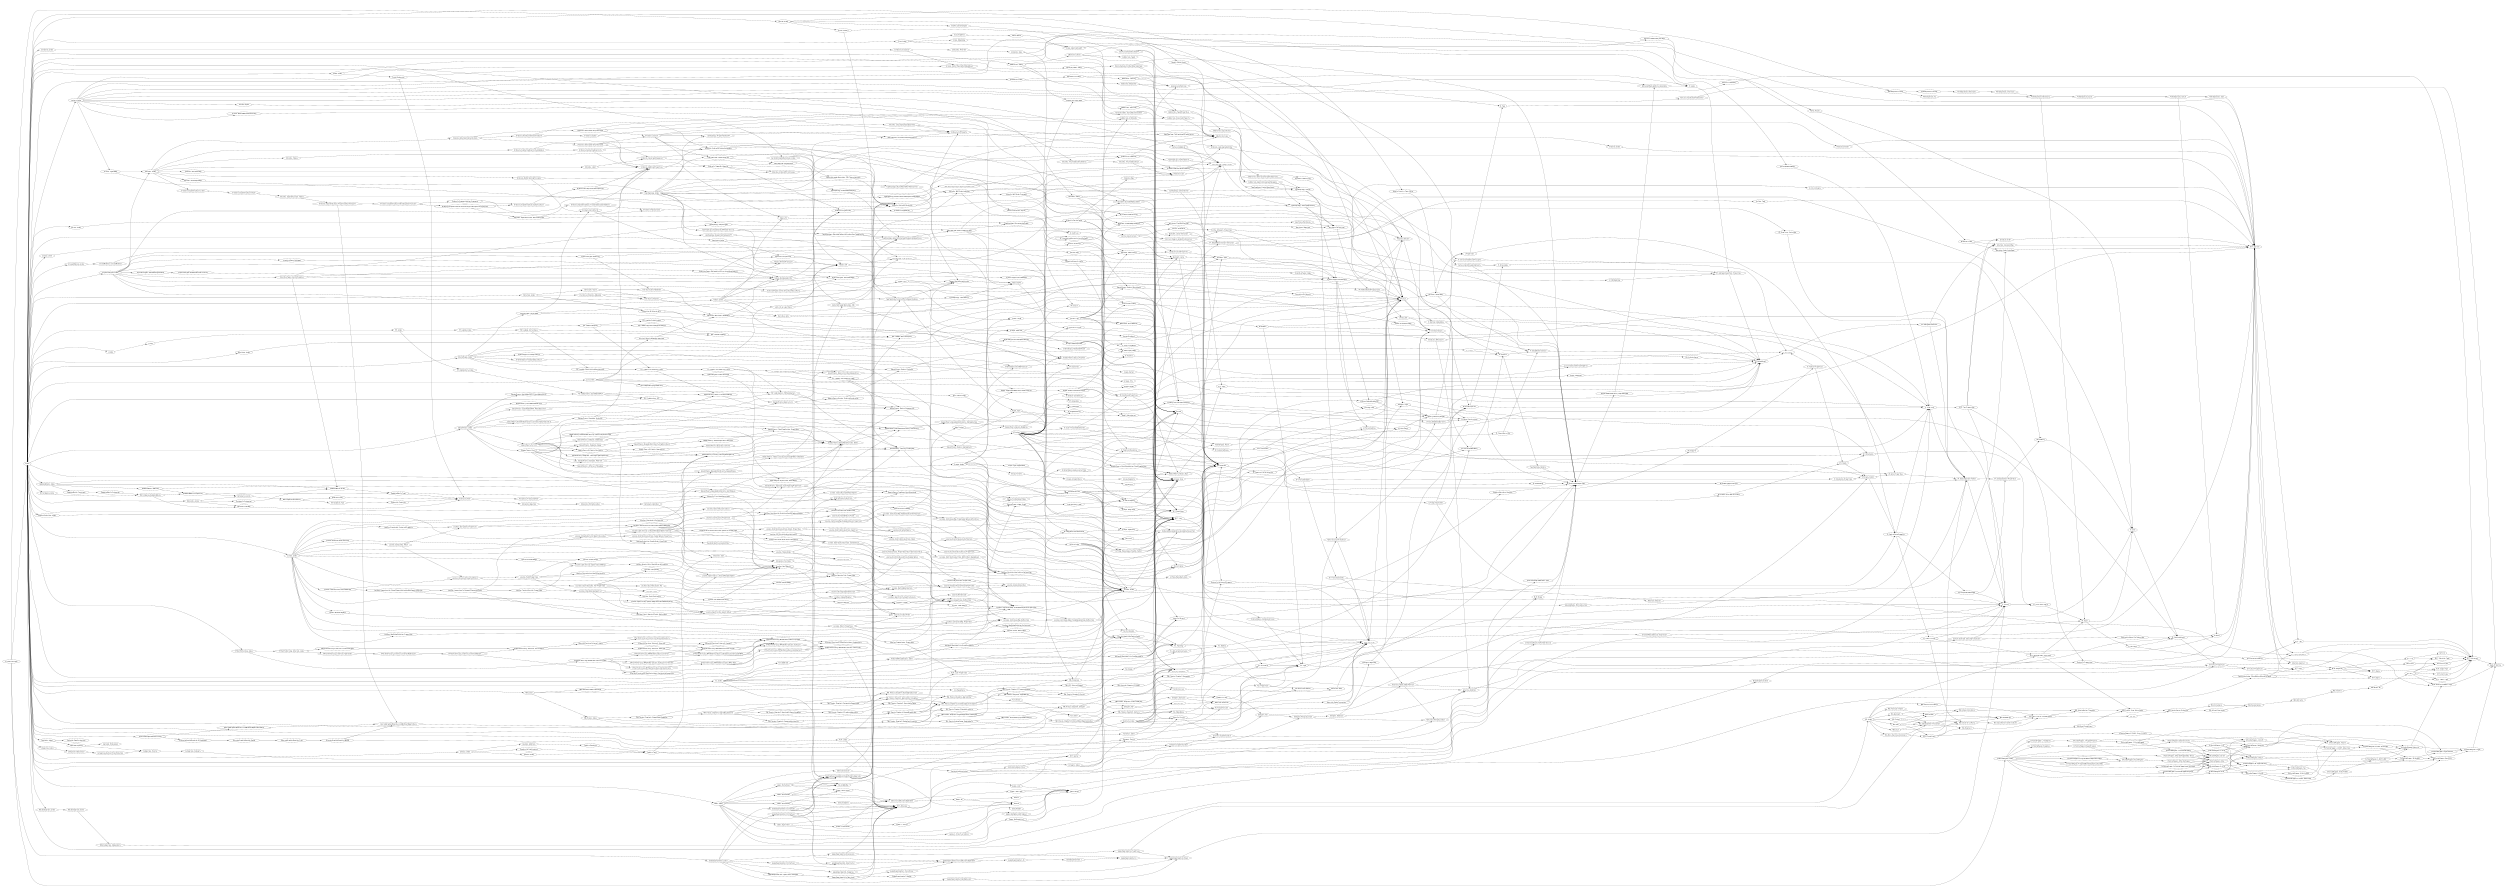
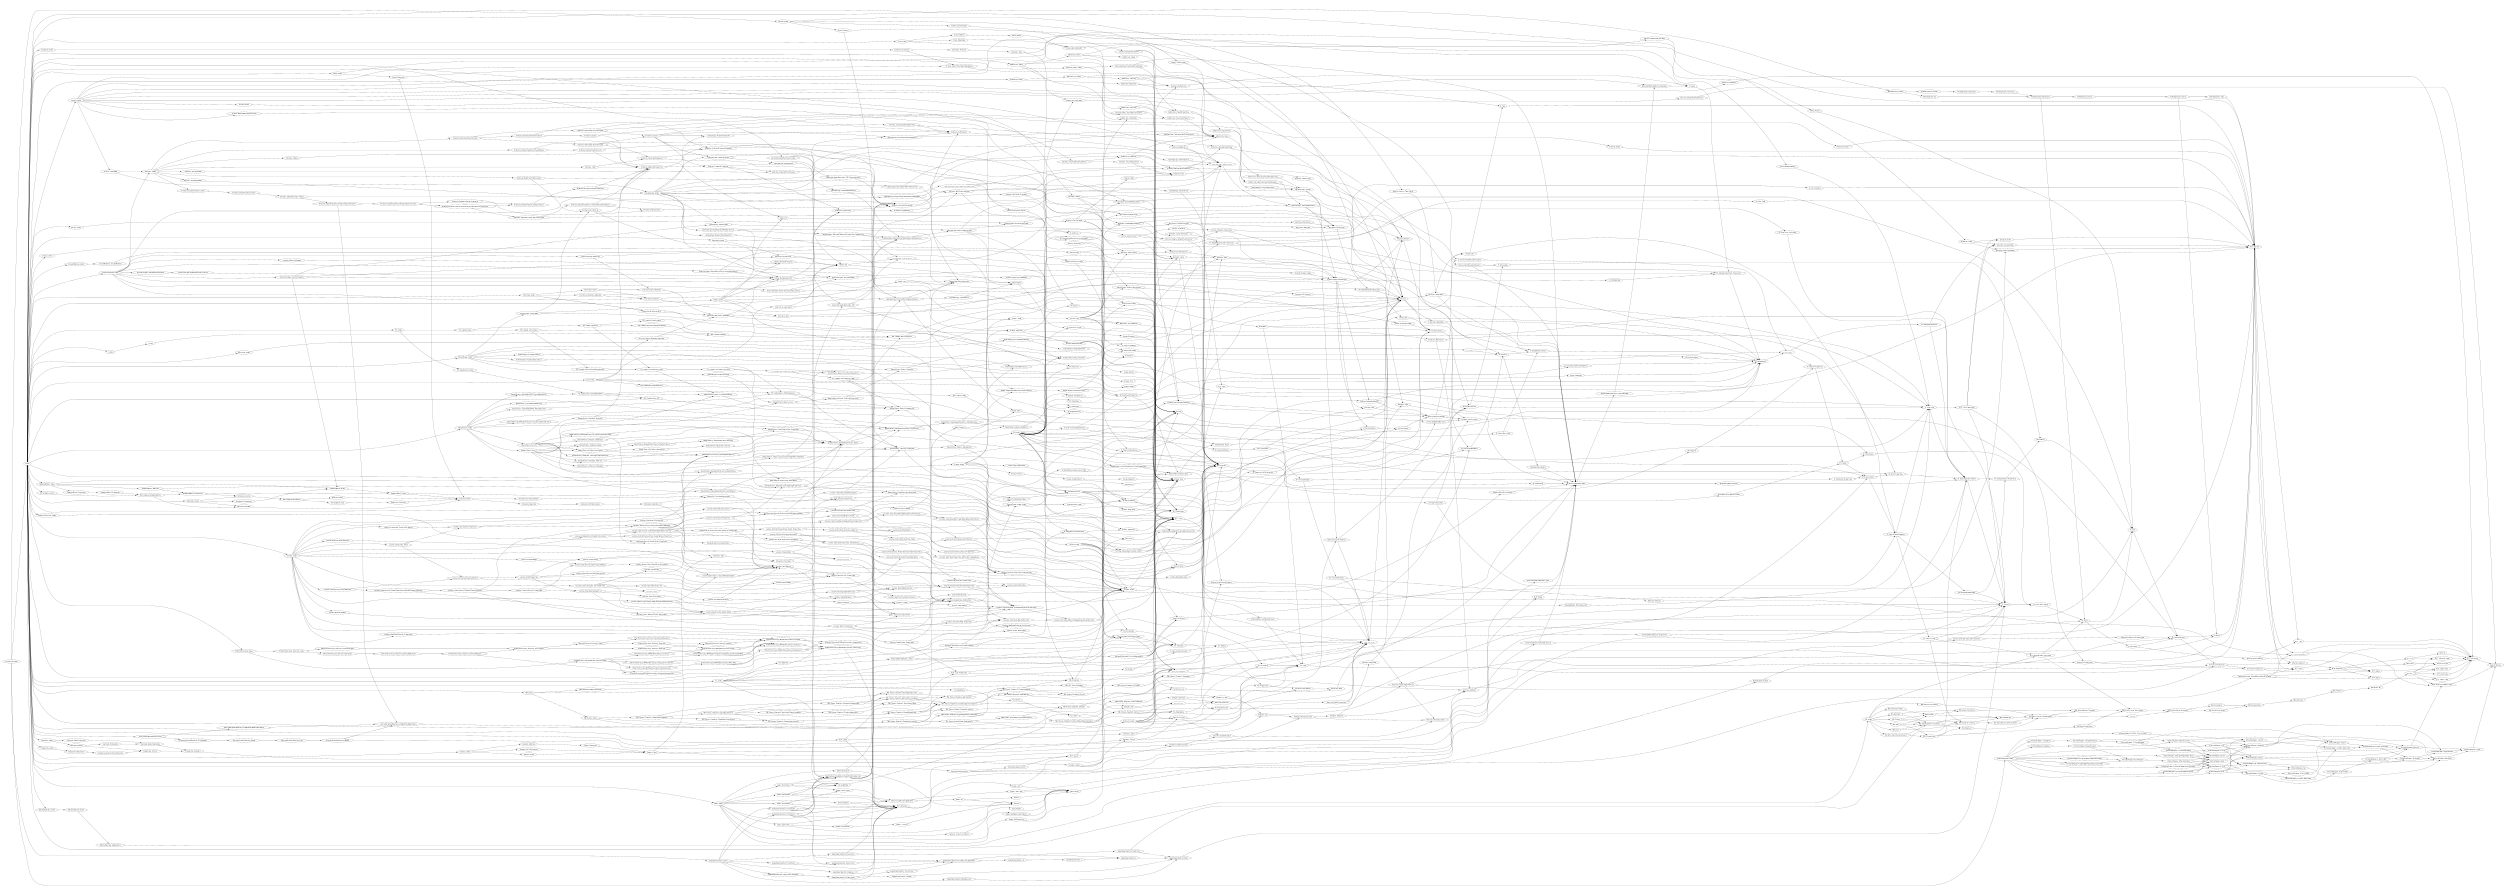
edge "Various.Pataraia-Taylor" -> "Various.Pataraia": now "Various.Pataraia-Taylor" -> "UF.Powerset-Fin"
edge "UF.FunExt-Properties" -> "UF.UA-FunExt": reversed
node "Modal.Subuniverse": removed
node "TWA.Thesis.Chapter6.SignedDigitContinuity": added
node "Duploids.DeductiveSystem": added
